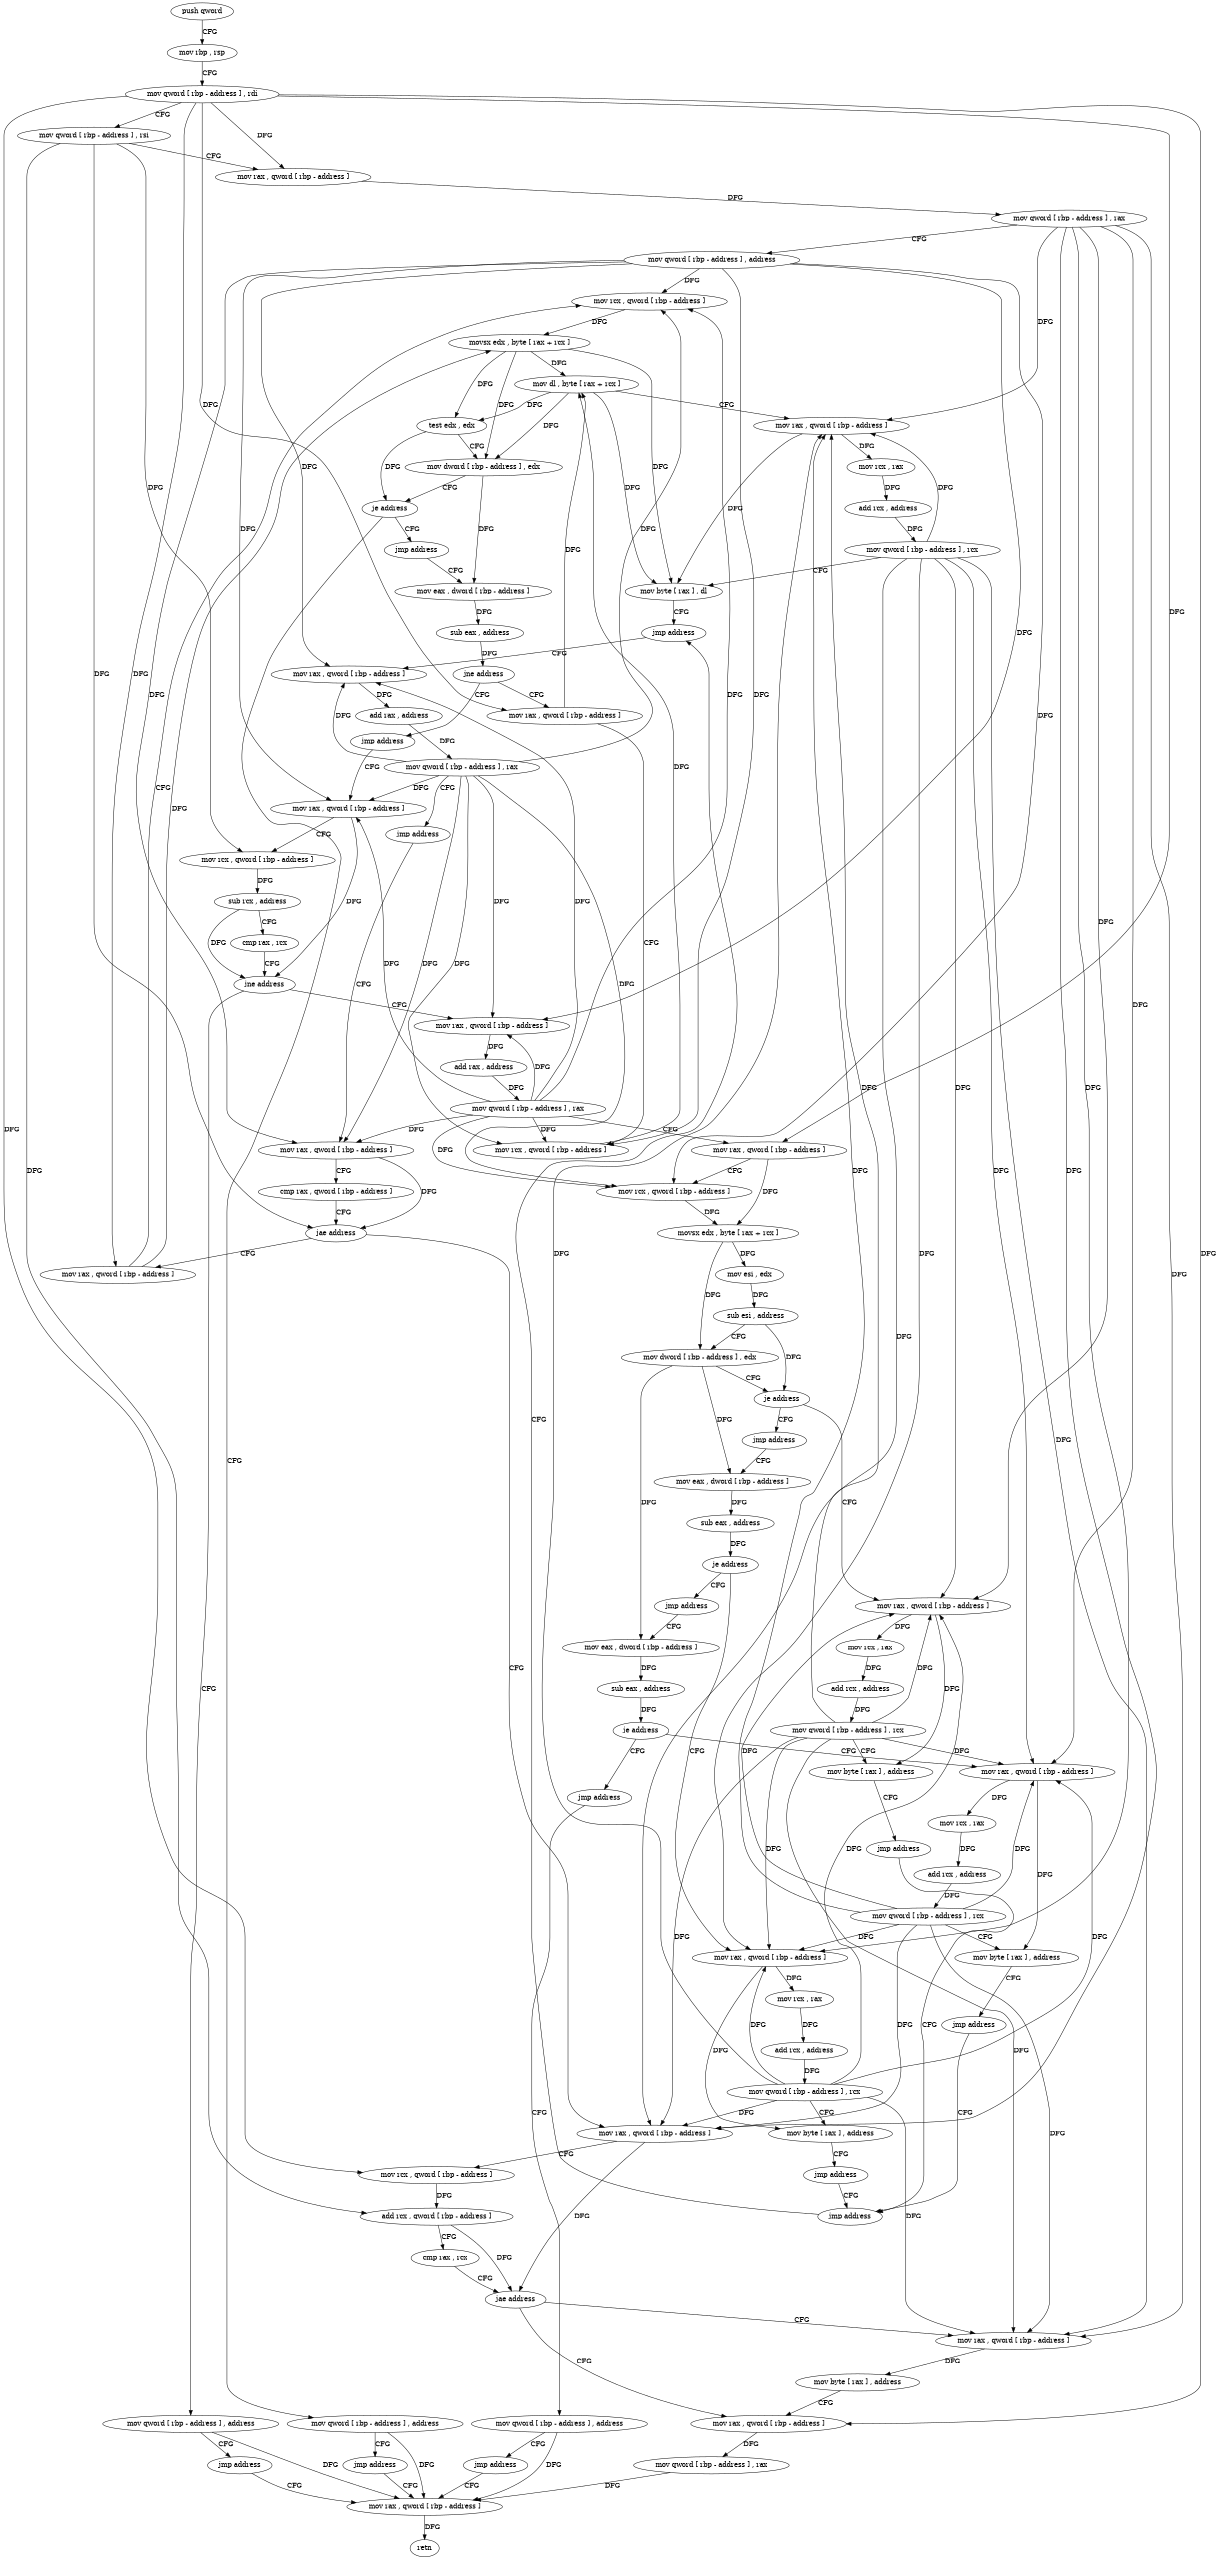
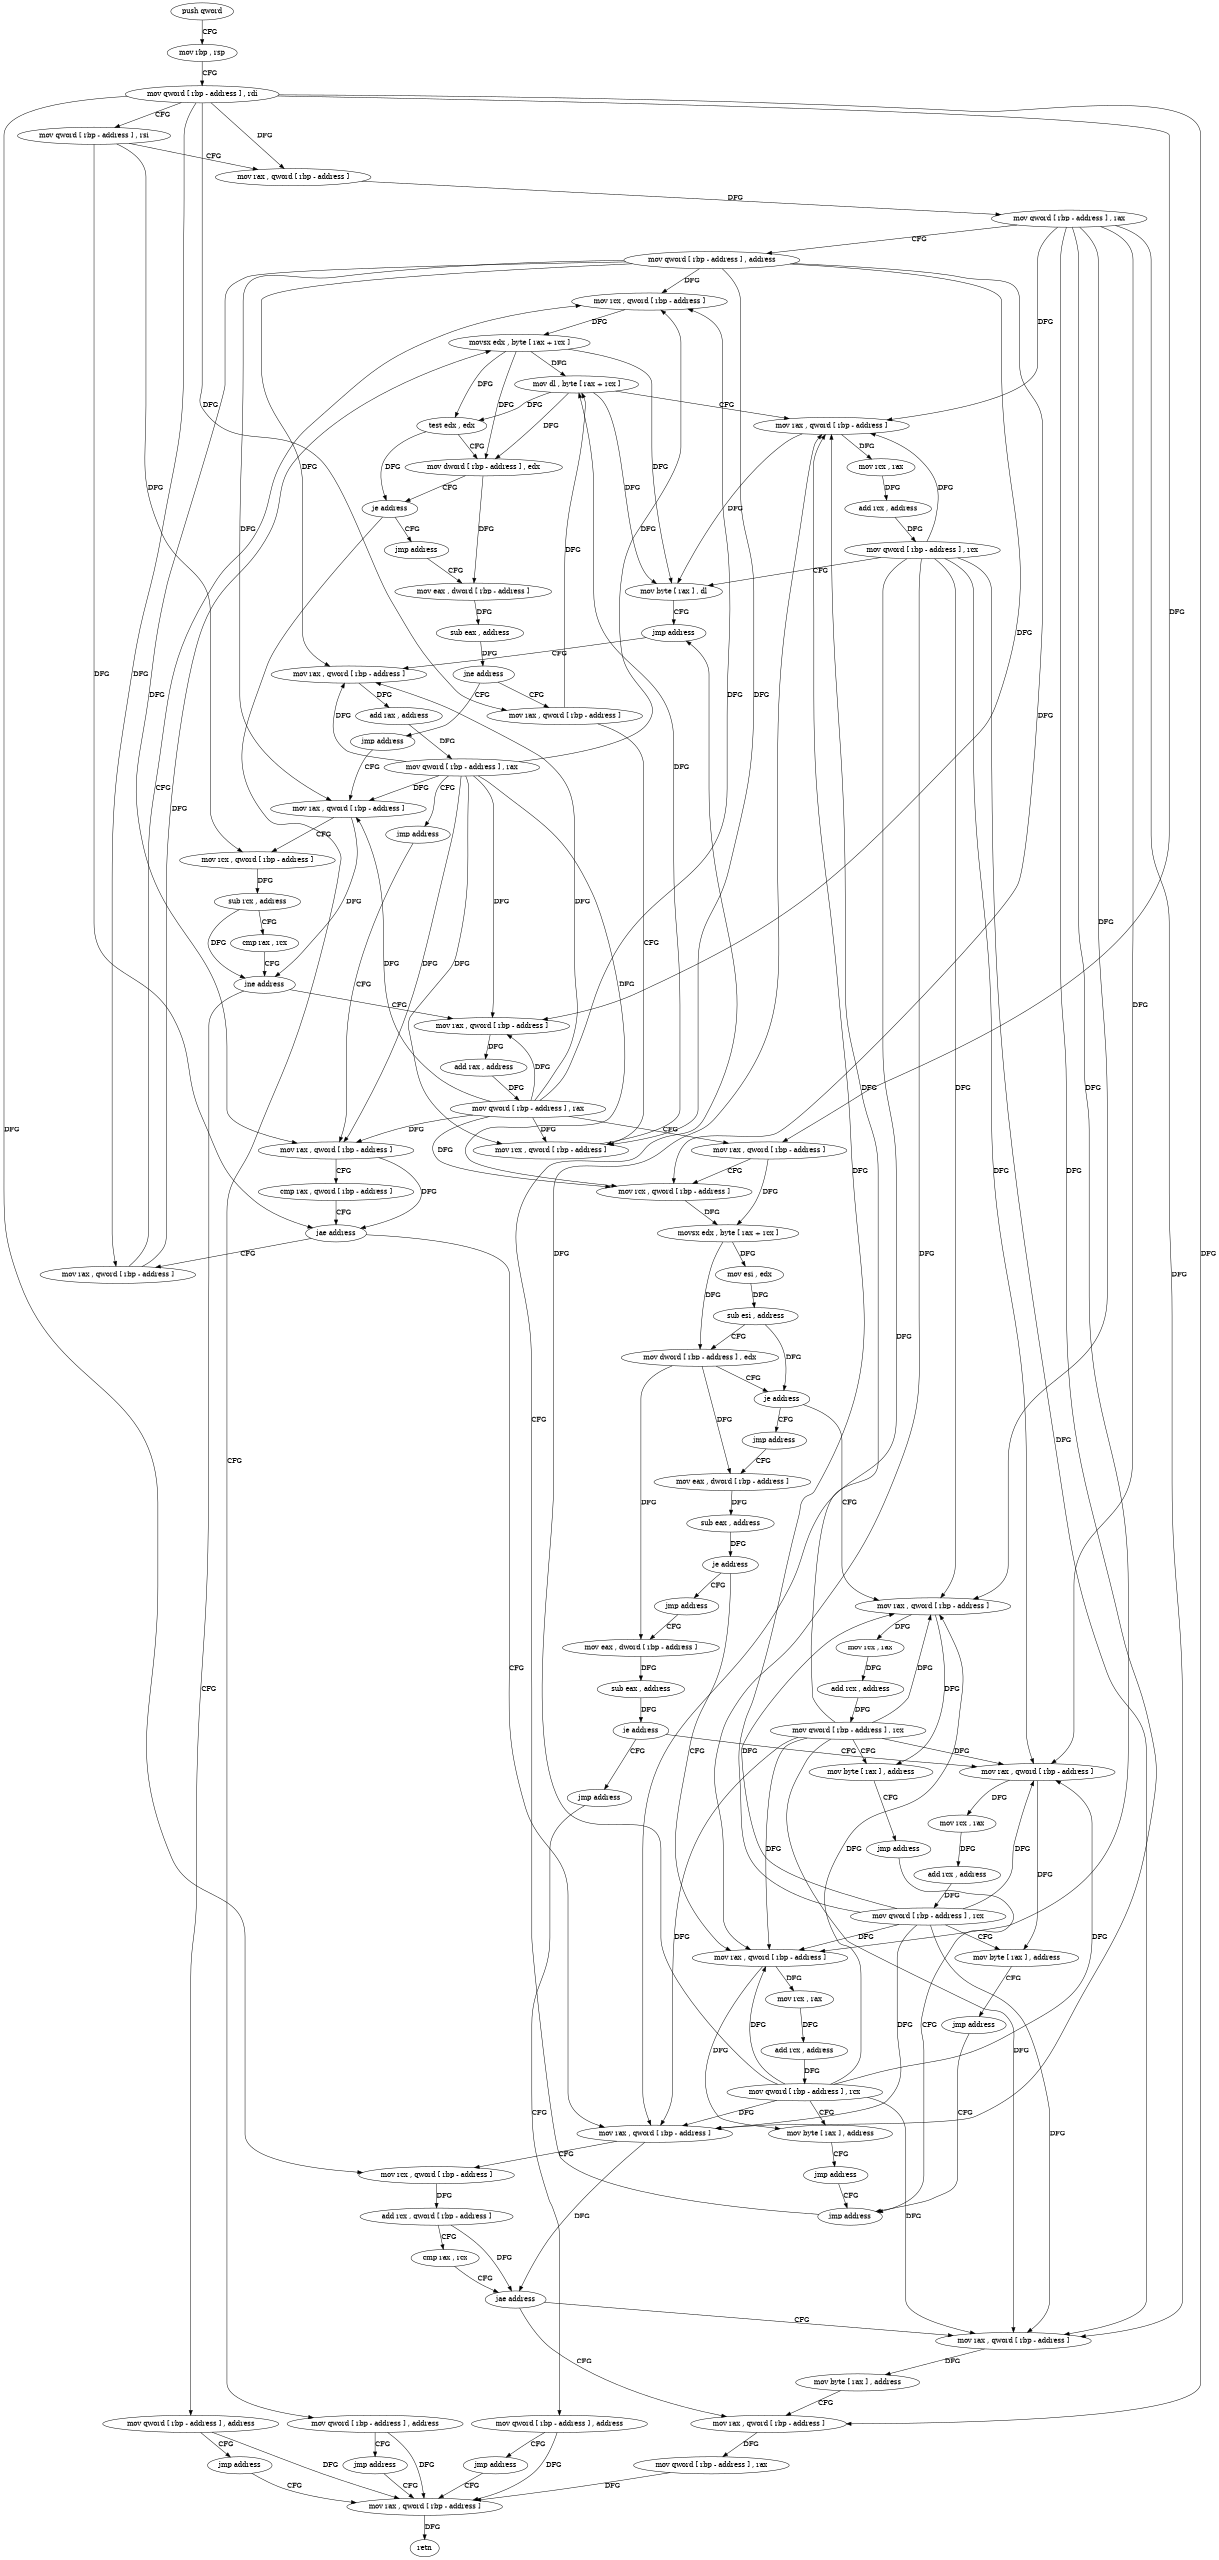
edge "mov qword [ rbp - address ] , rsi" -> "add rcx , qword [ rbp - address ]": removed, label "DFG"
